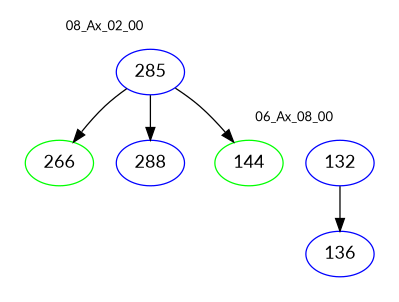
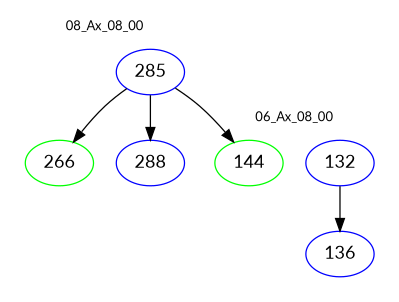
cluster "08_Ax_02_00": label "08_Ax_02_00" -> "08_Ax_08_00"
